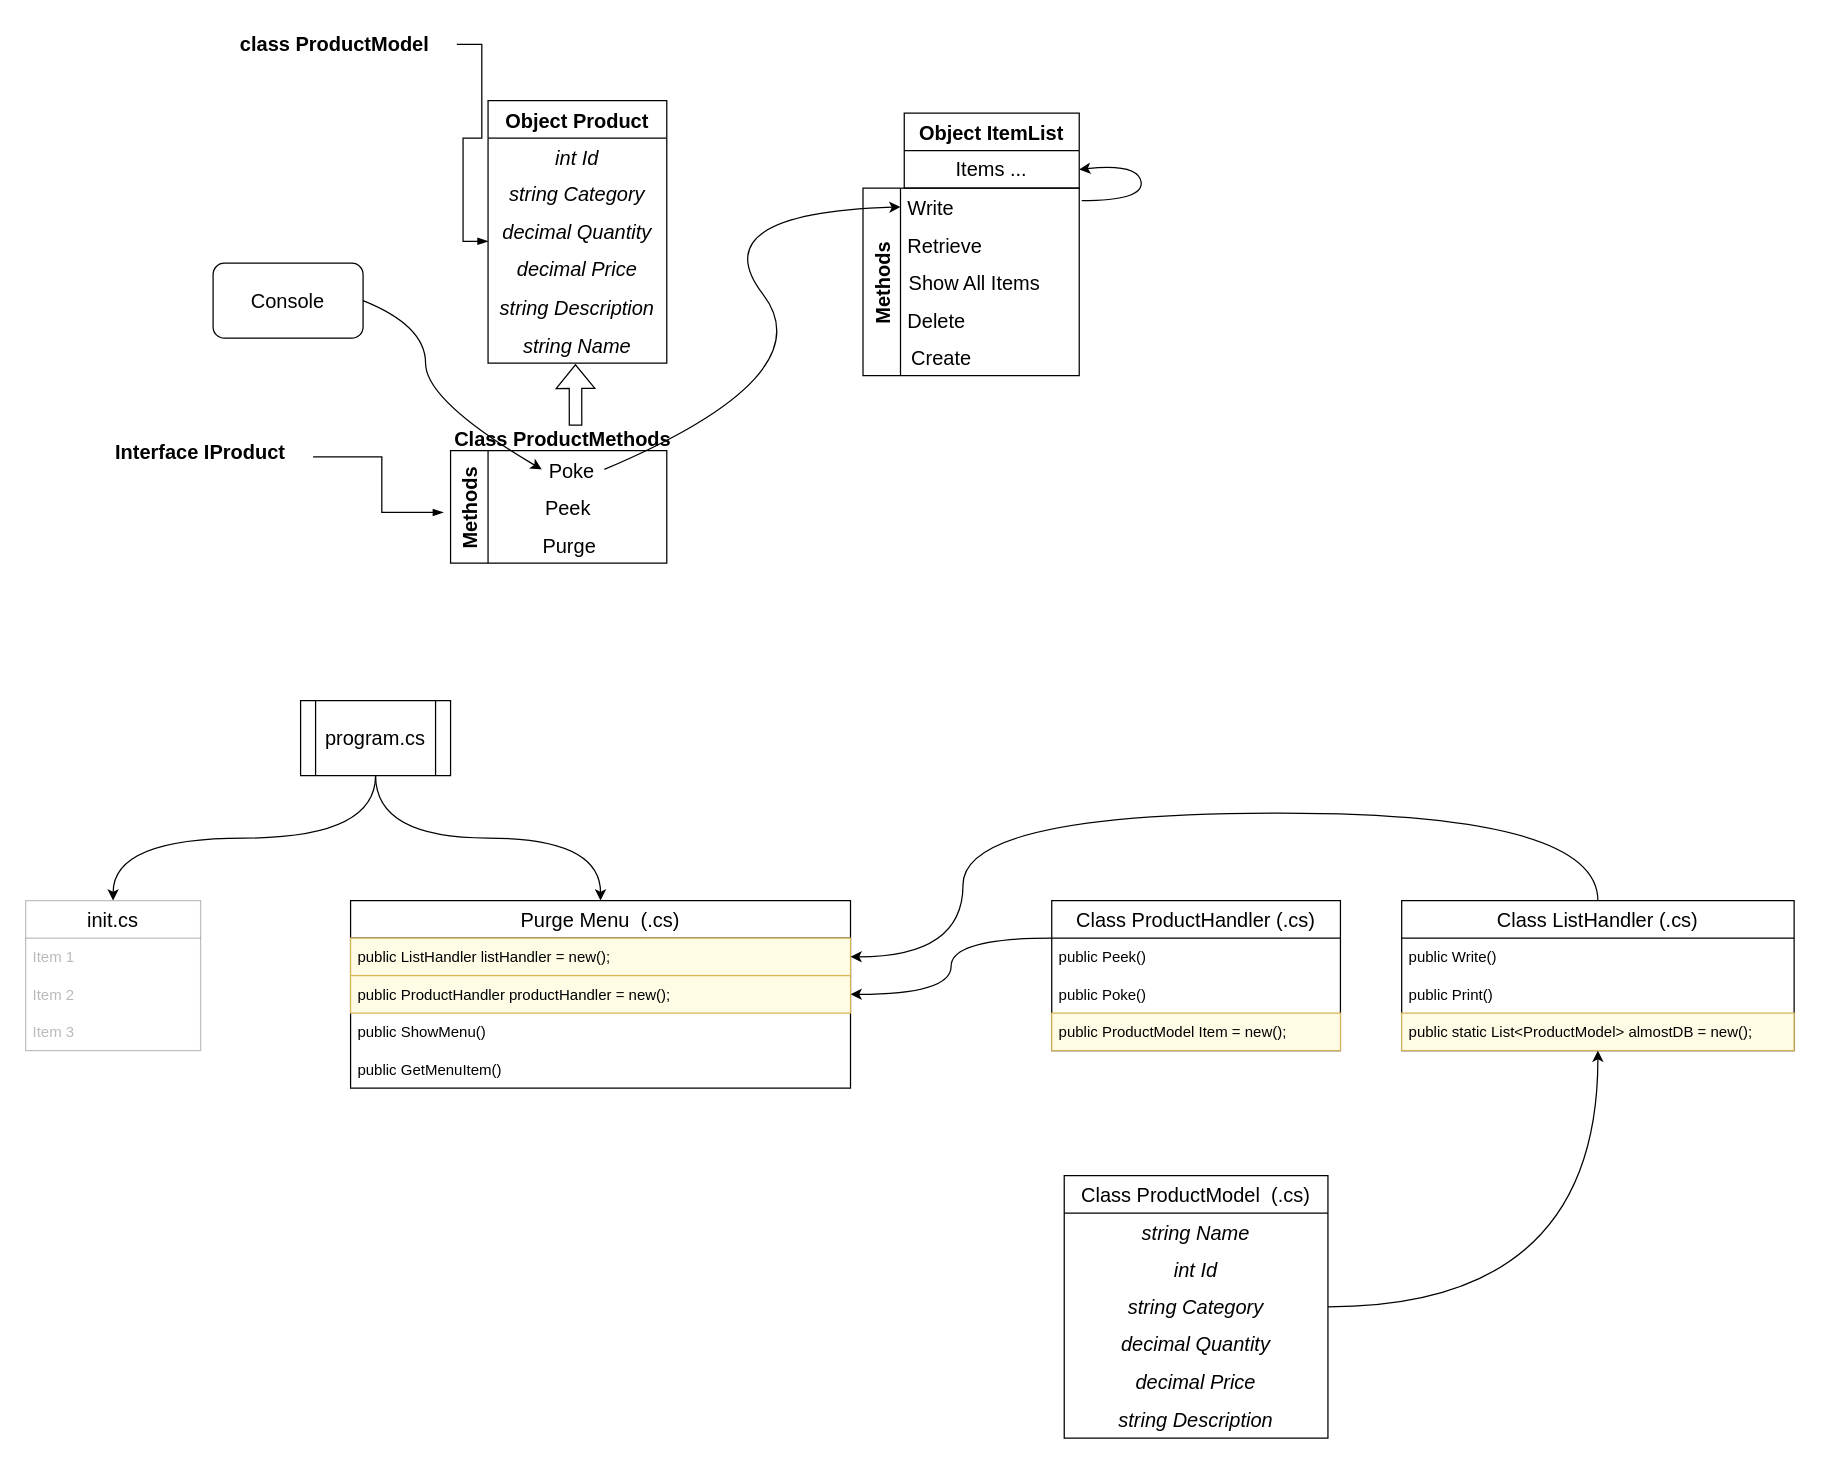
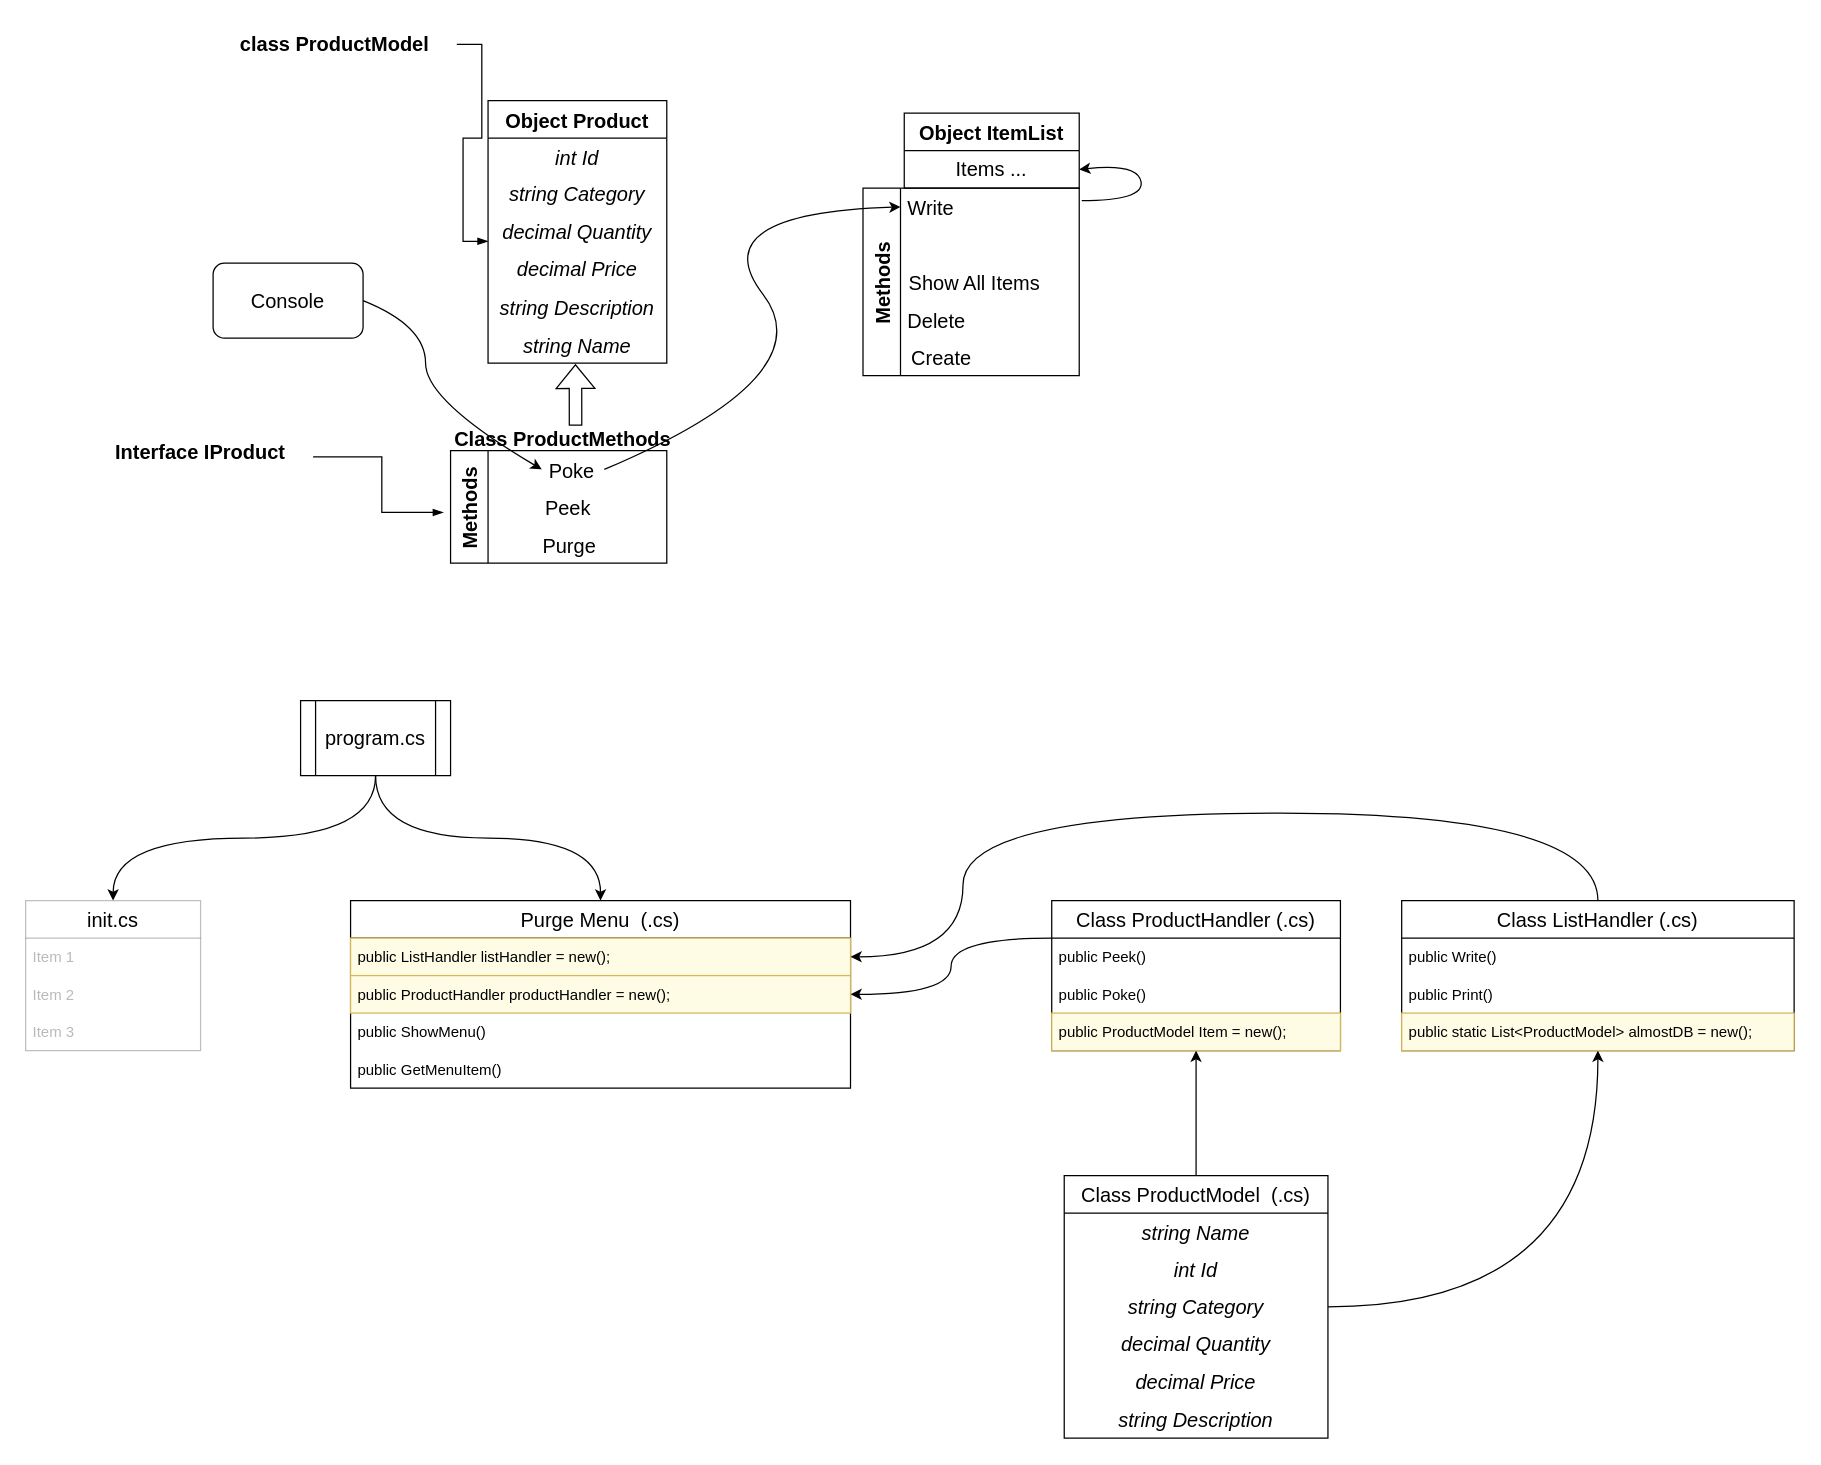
node "Retrieve": removed
edge "Class ProductModel (.cs)" -> "Class ProductHandler (.cs)": added
